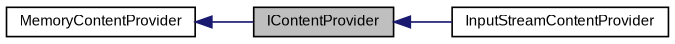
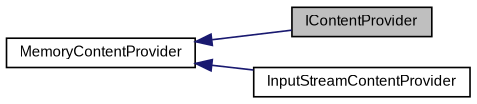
edge "InputStreamContentProvider" -> "IContentProvider": now "InputStreamContentProvider" -> "MemoryContentProvider"
